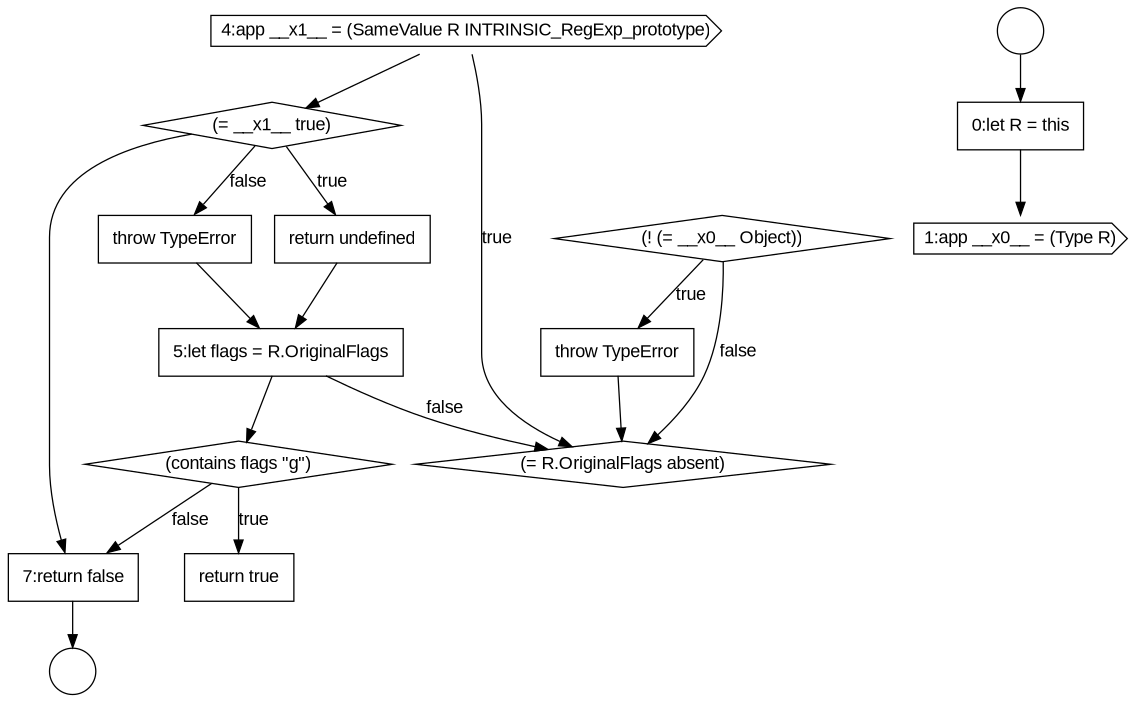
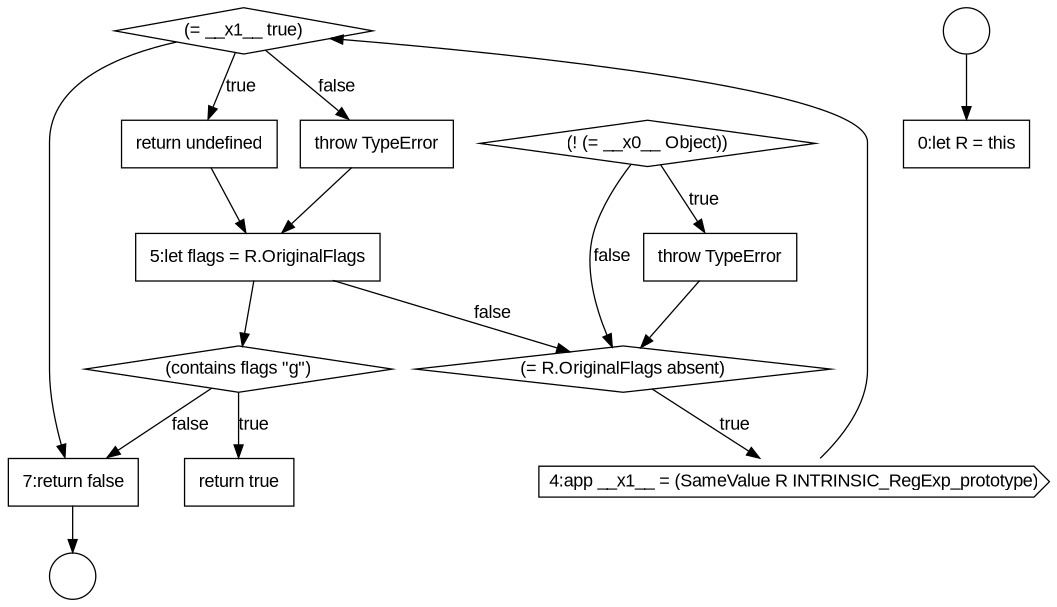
node "1:app __x0__ = (Type R)": removed
edge "4:app __x1__ = (SameValue R INTRINSIC_RegExp_prototype)" -> "(= R.OriginalFlags absent)": reversed
